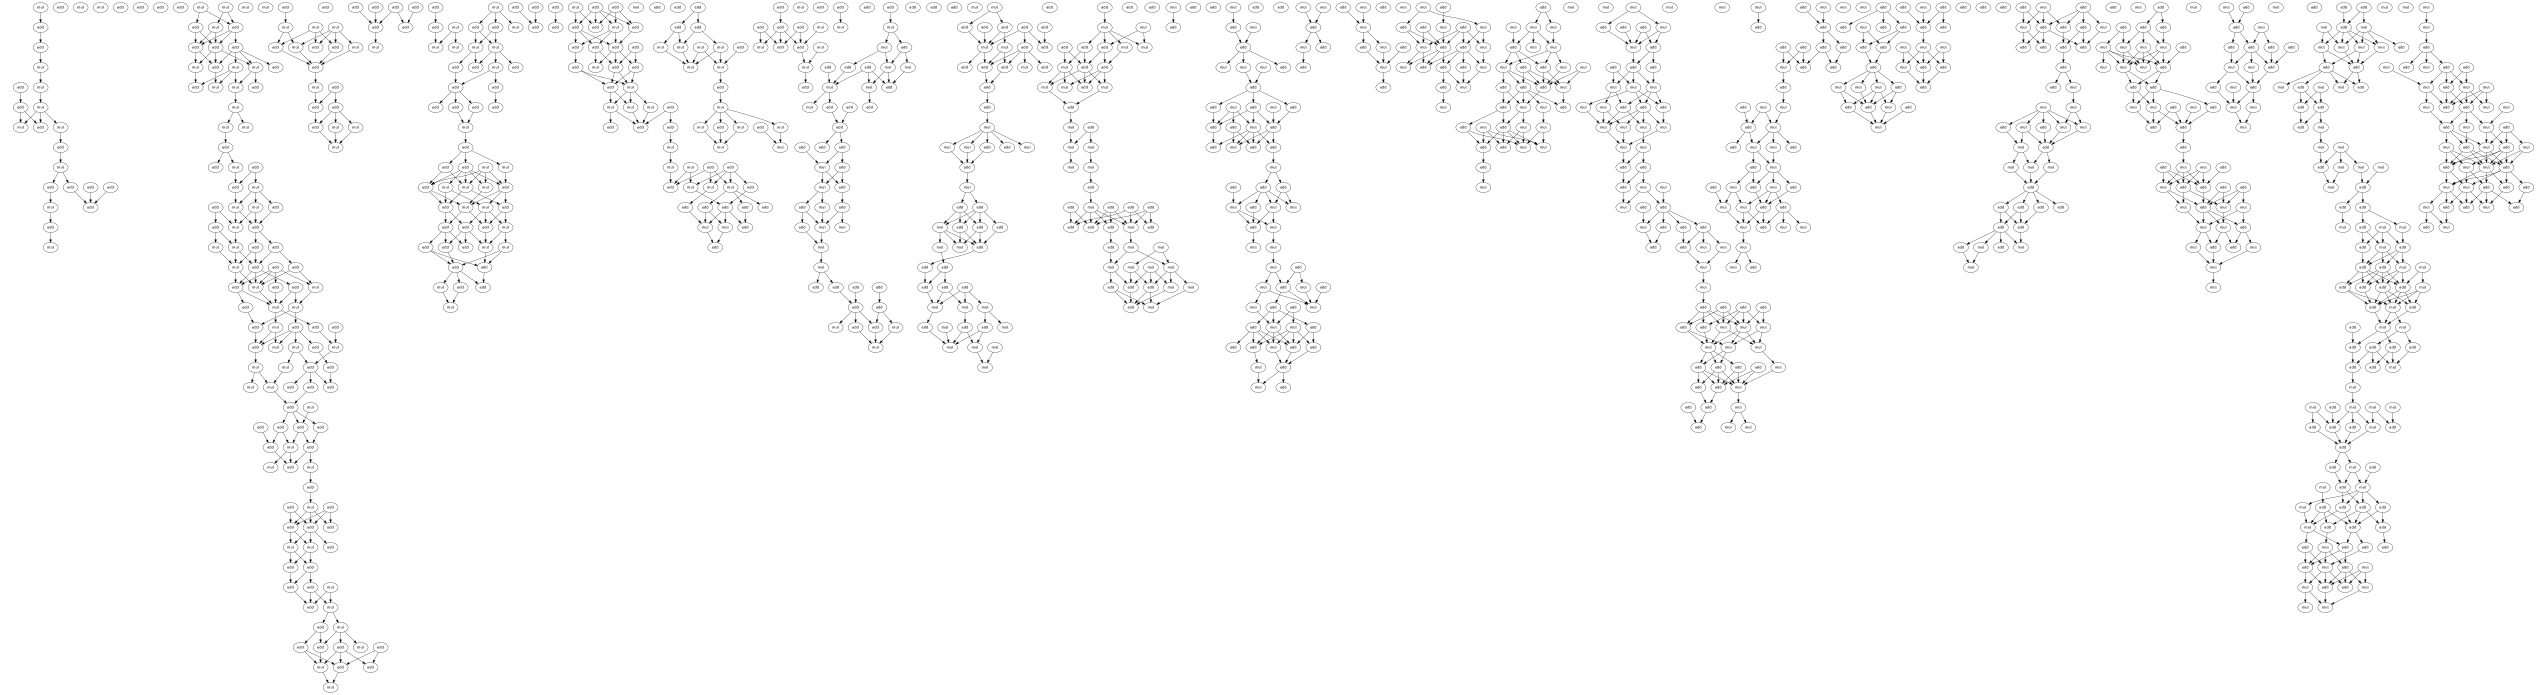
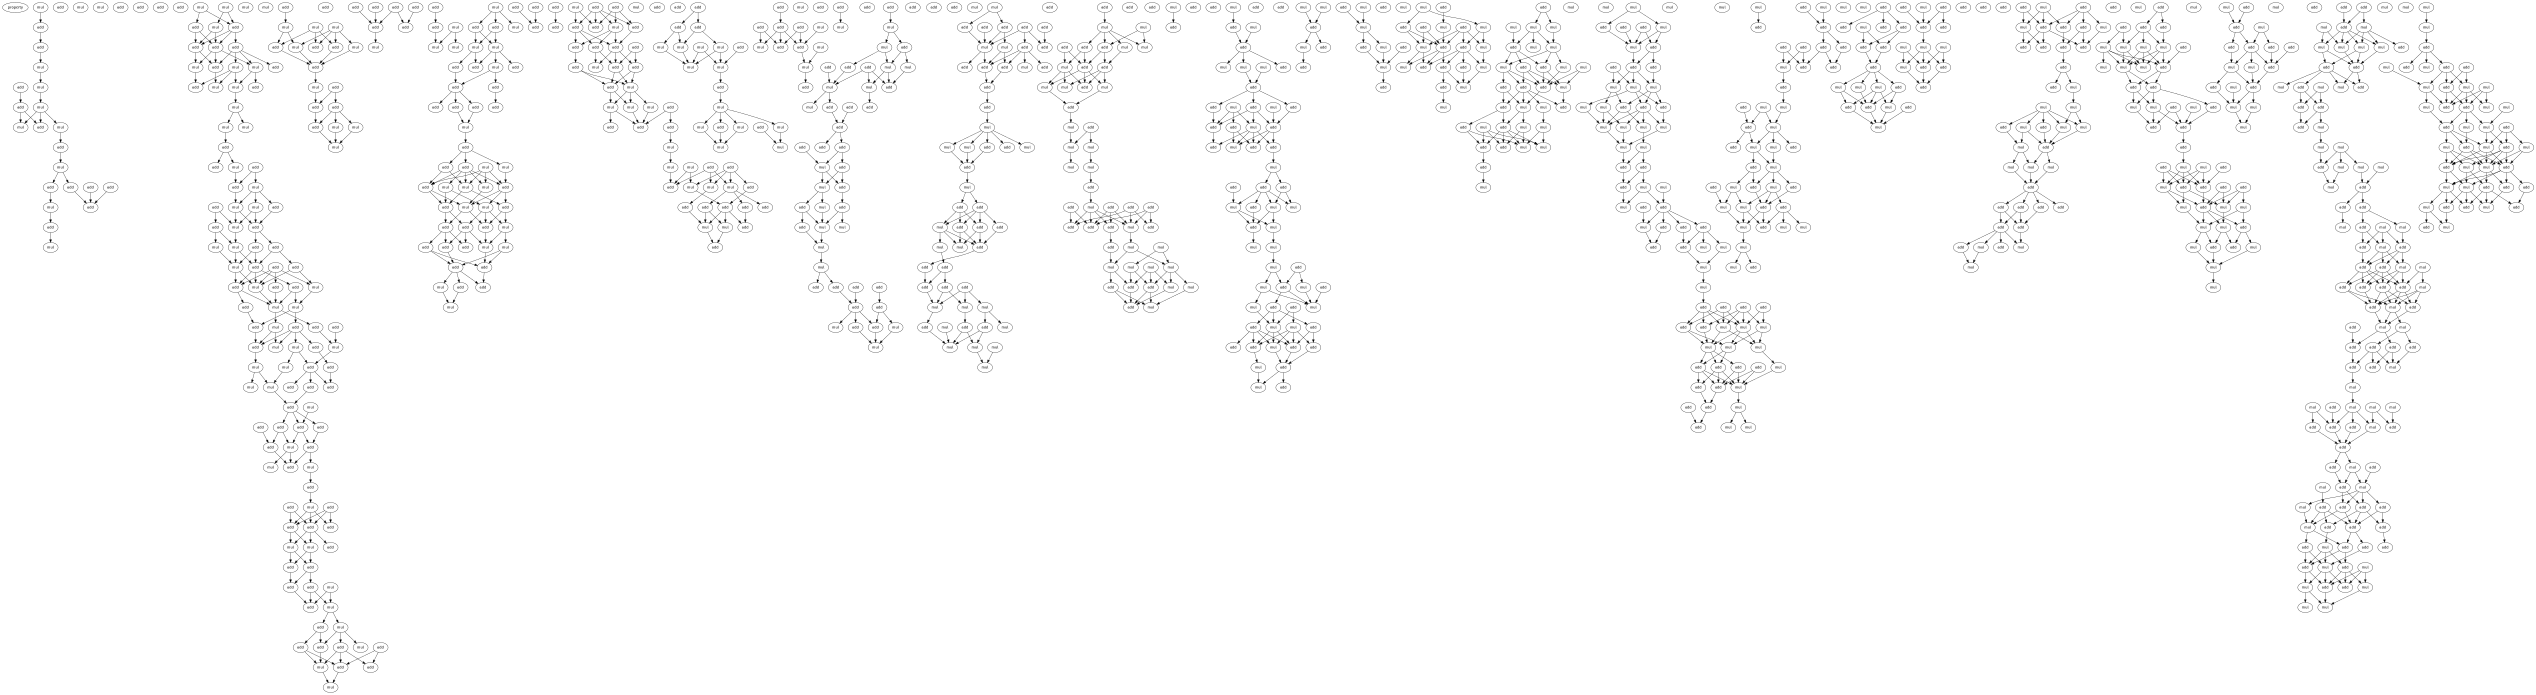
node "property": added
